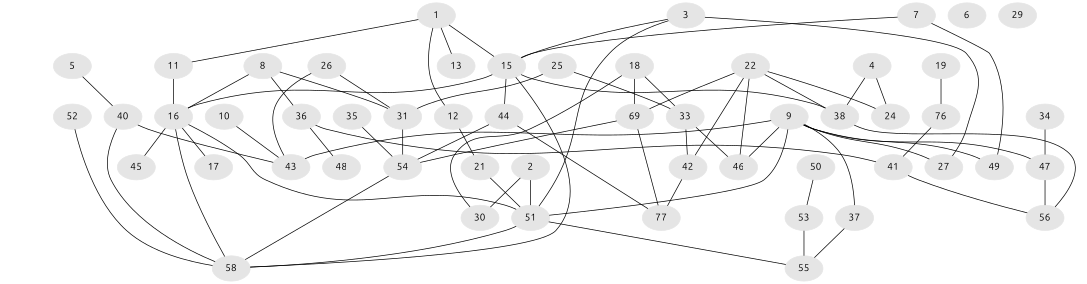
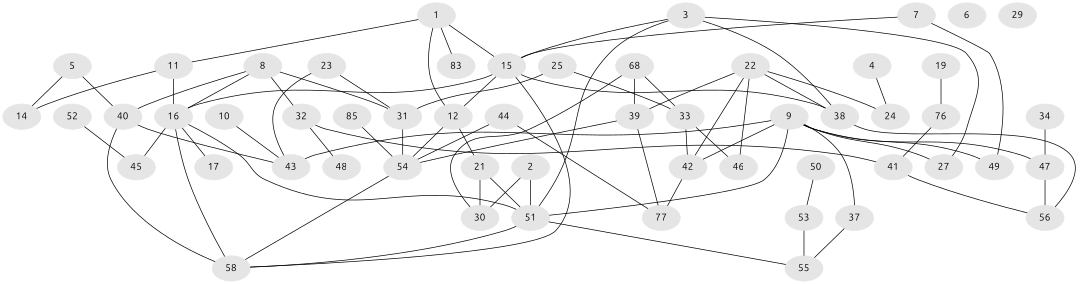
node "26": label "26" -> "23"
node "13": label "13" -> "83"
node "18": label "18" -> "68"
edge "8" -- "40": added
edge "15" -- "44": now "15" -- "12"
edge "4" -- "38": now "3" -- "38"
node "14": added
node "36": label "36" -> "32"
node "35": label "35" -> "85"
node "69": label "69" -> "39"
edge "12" -- "54": added
edge "9" -- "46": now "9" -- "42"
edge "21" -- "30": added
edge "52" -- "58": now "52" -- "45"
